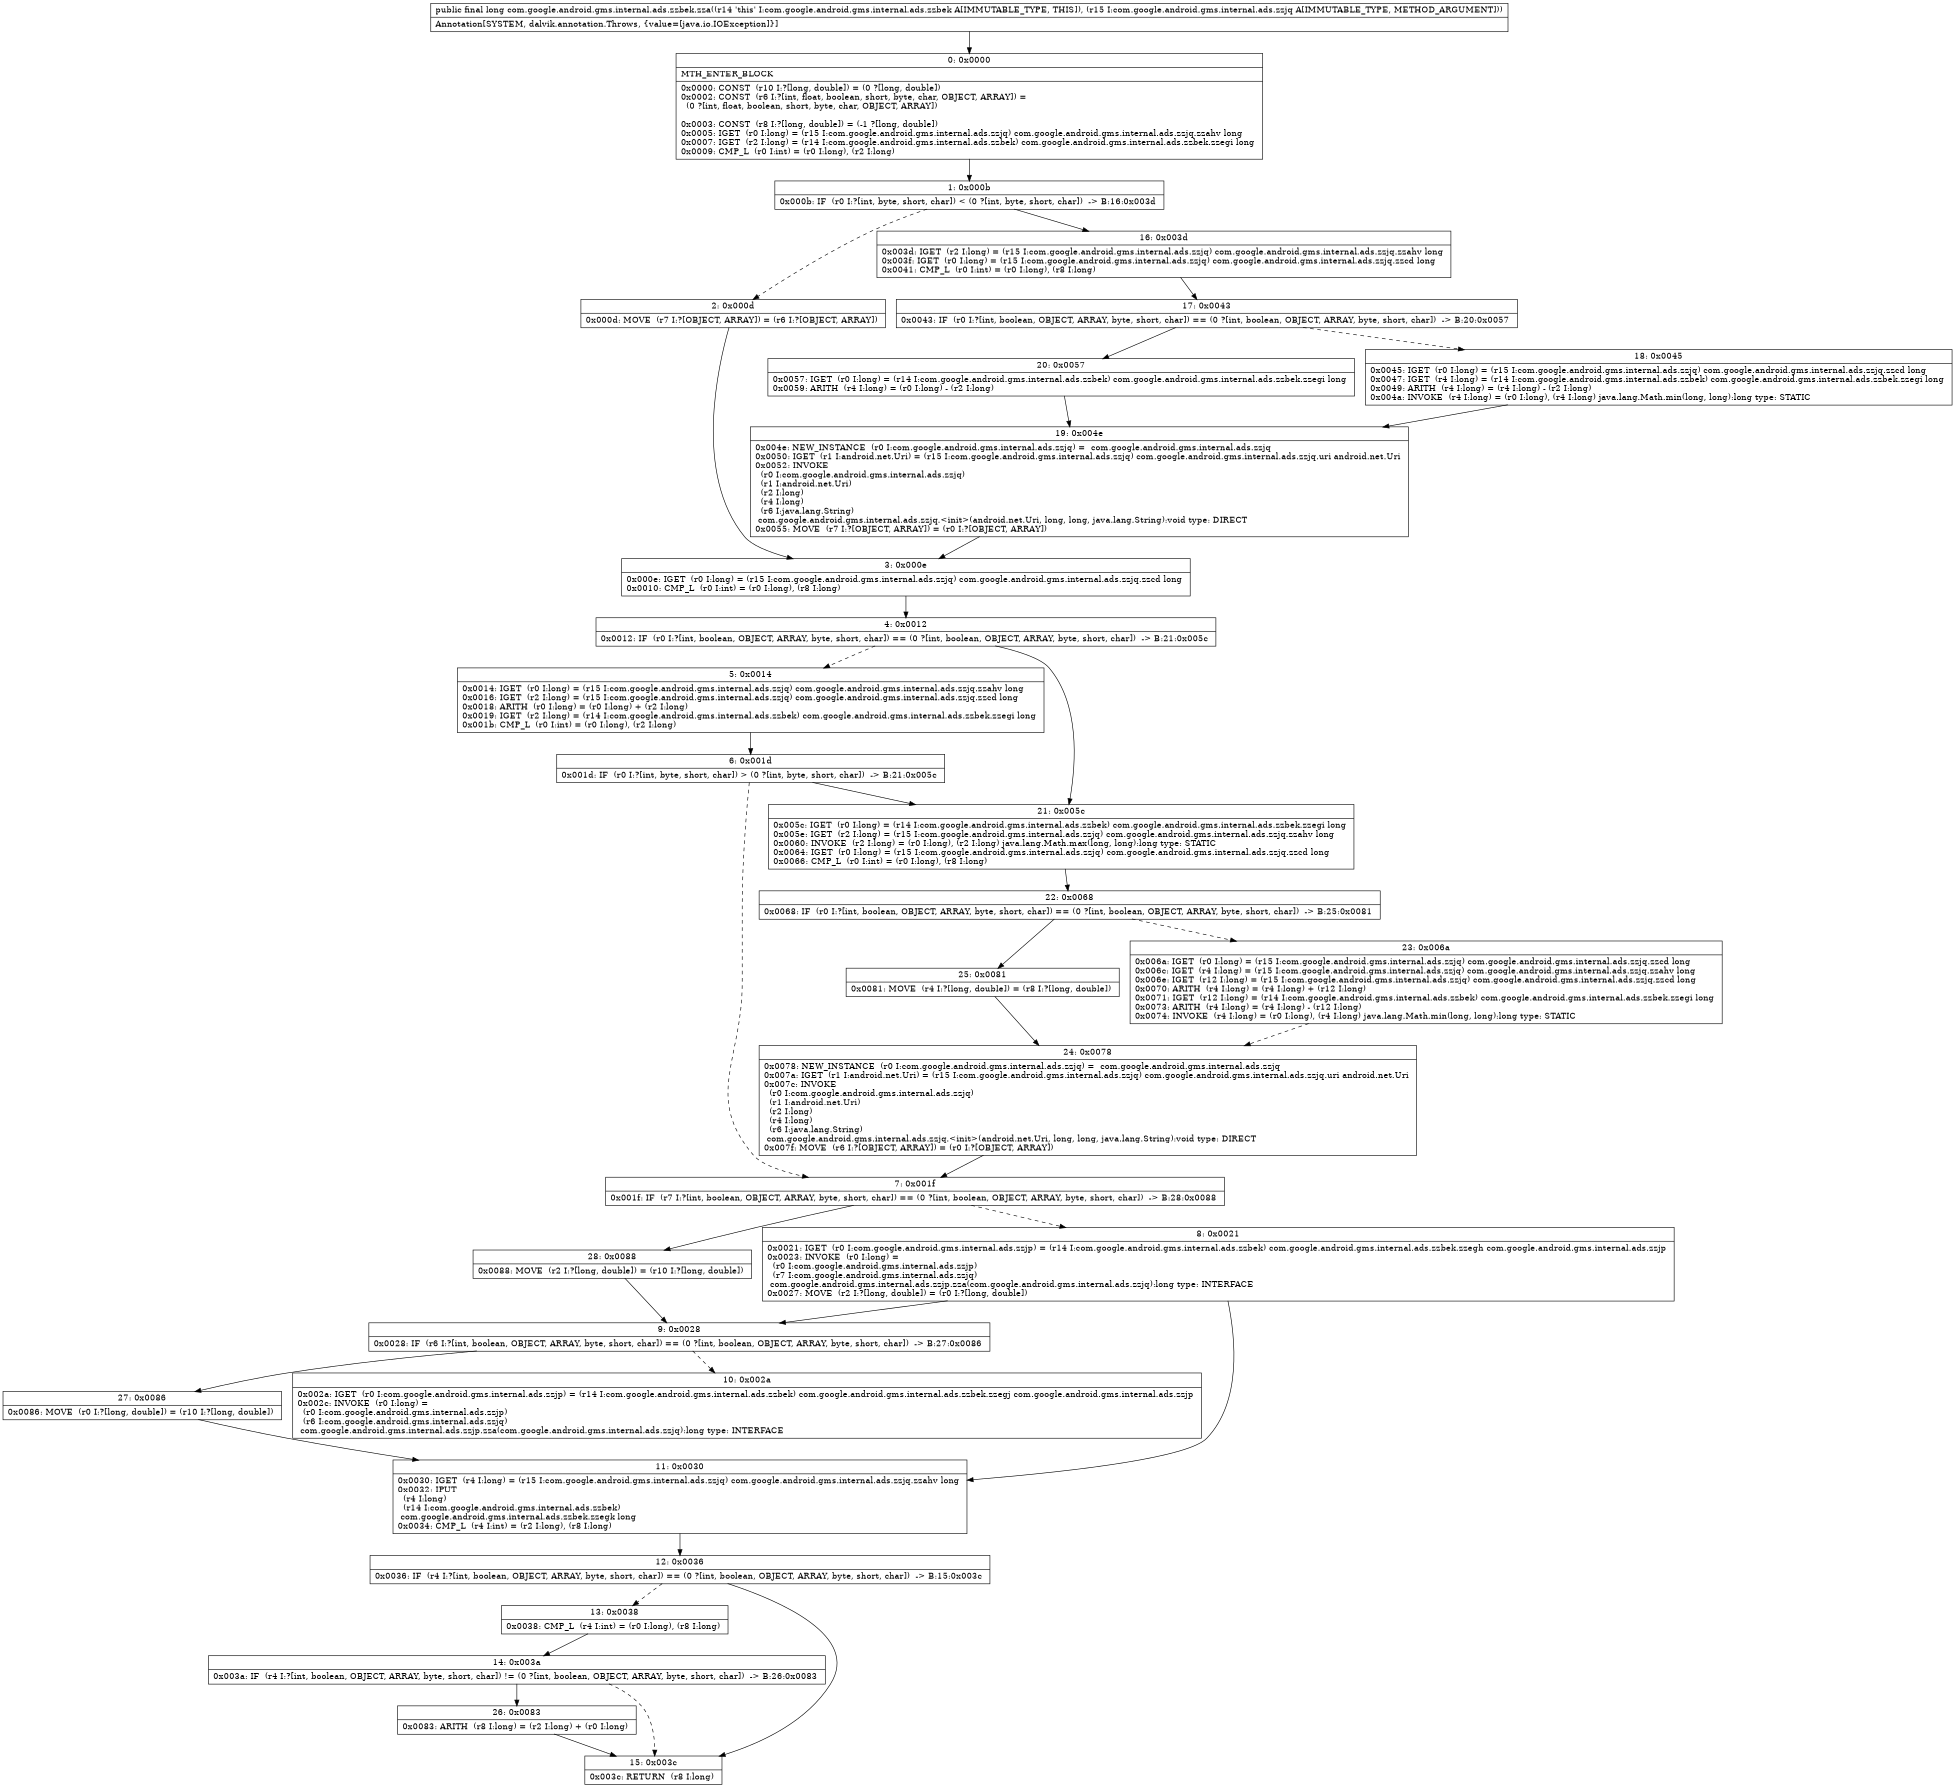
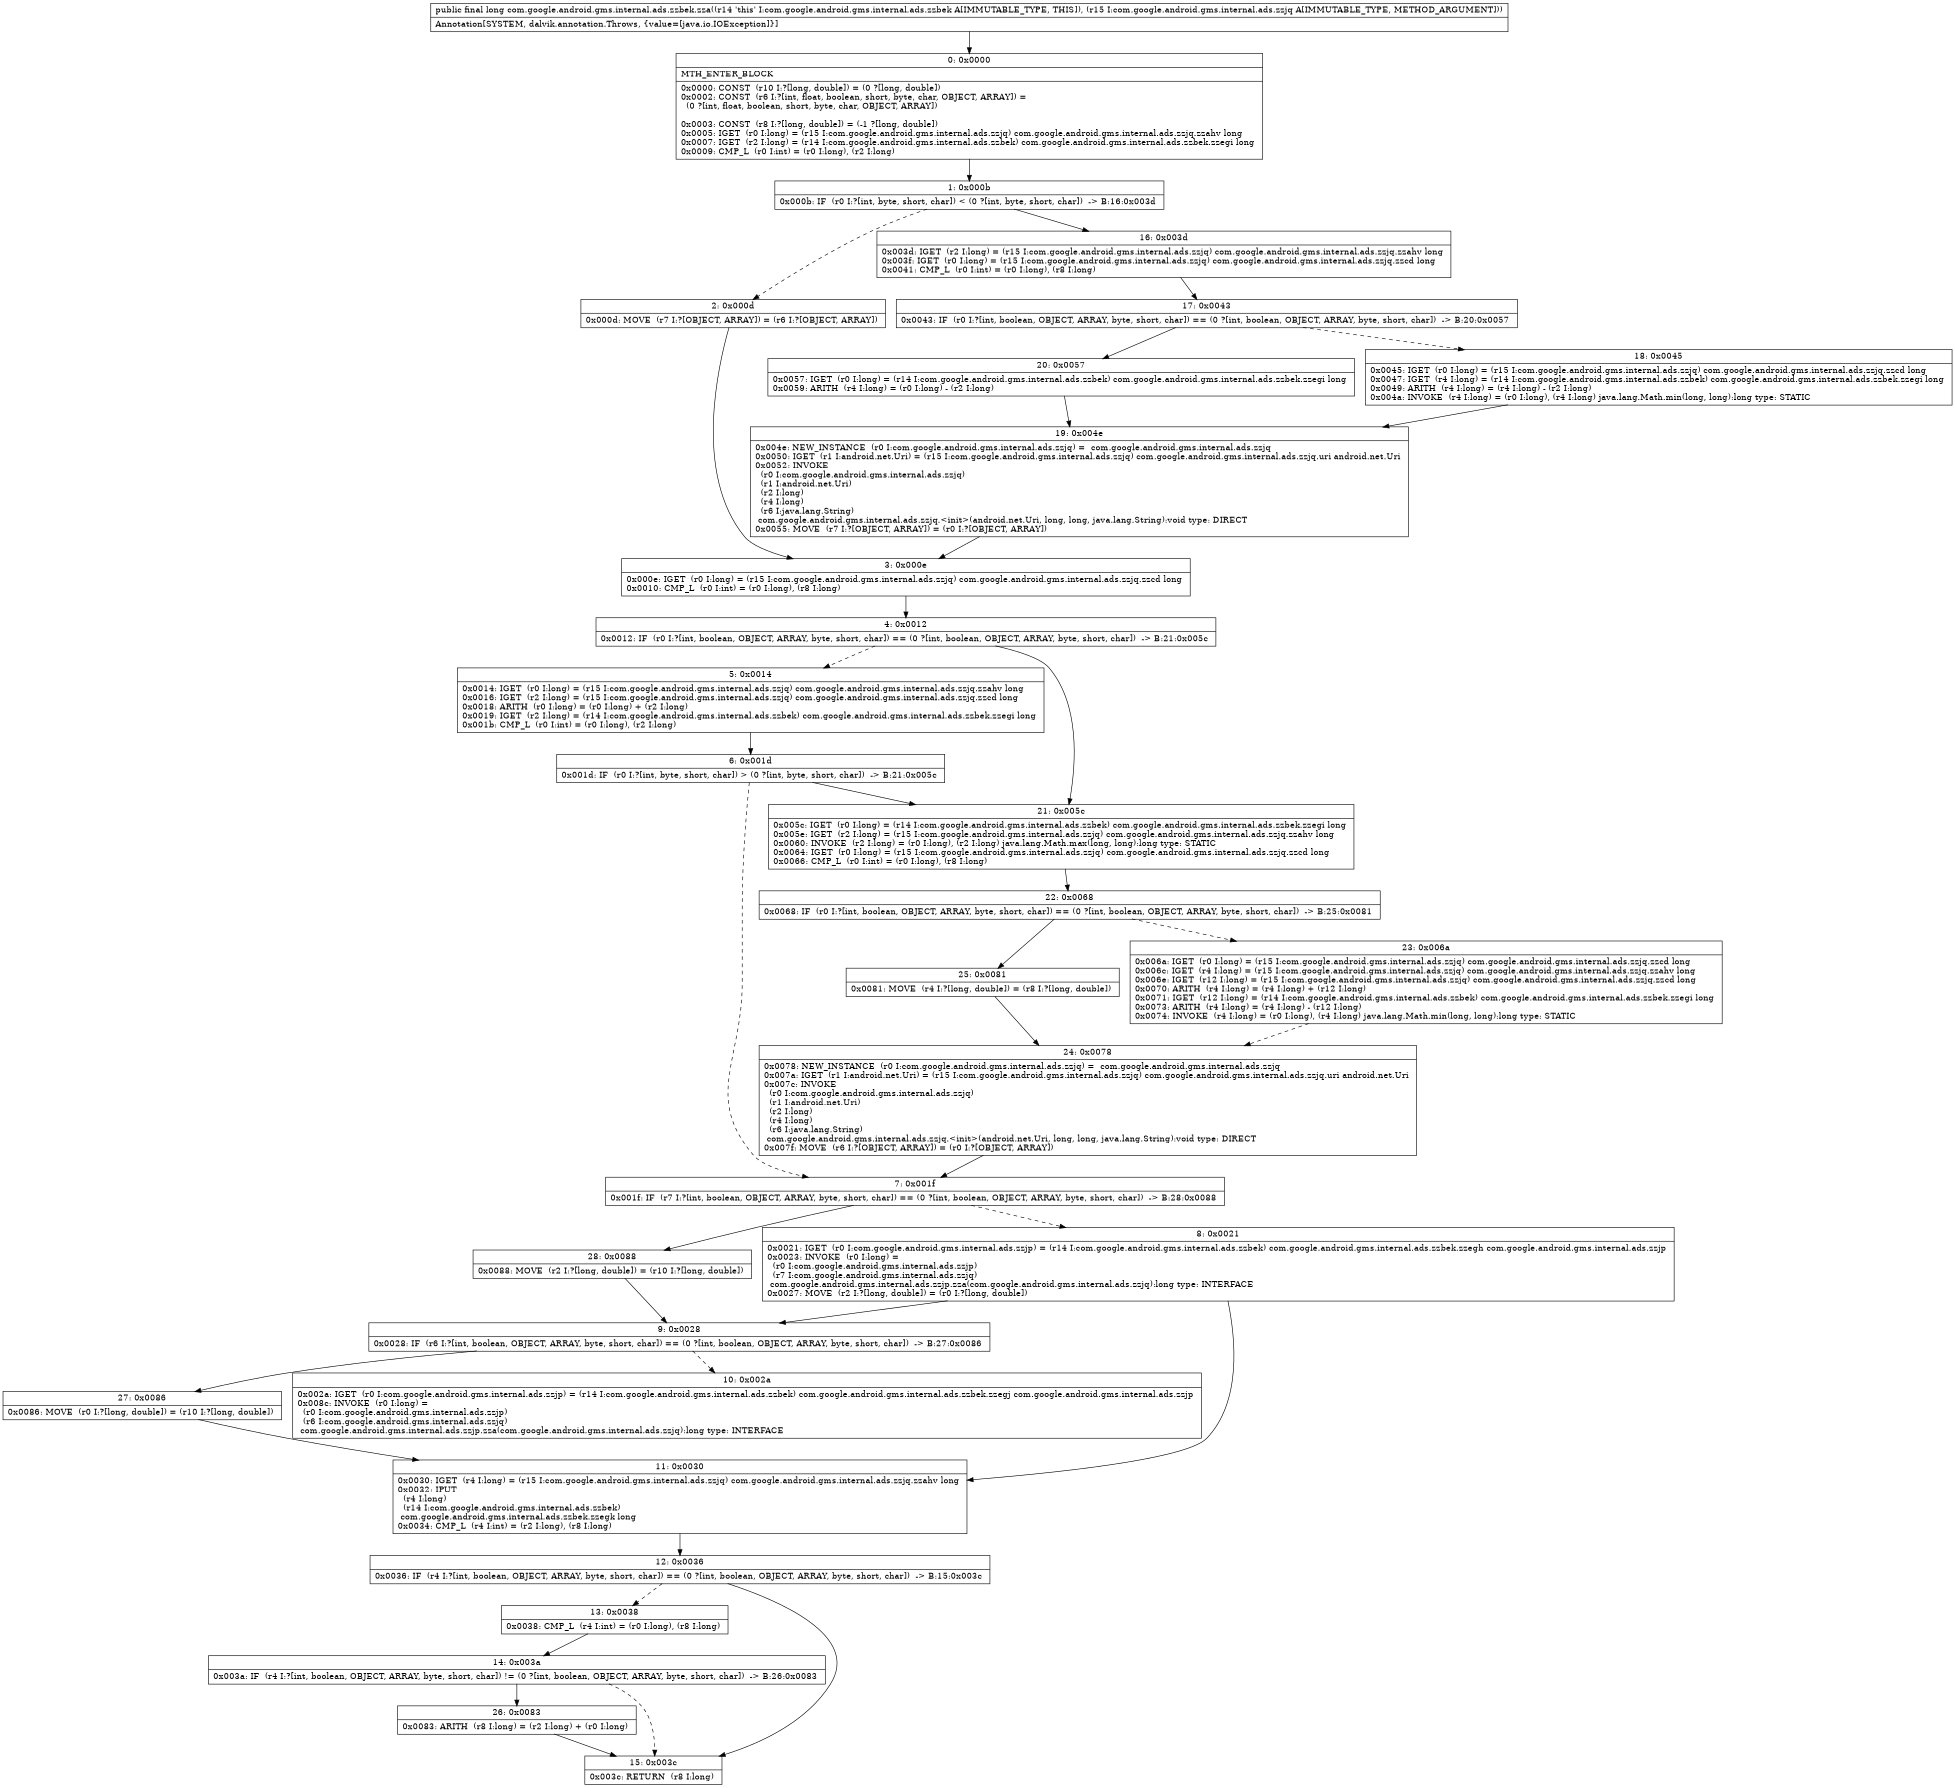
node "10: 0x002a": text "0x002c: INVOKE  (r0 I:long) =" -> "0x008c: INVOKE  (r0 I:long) ="
